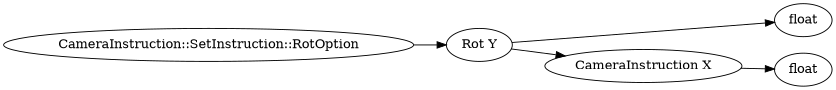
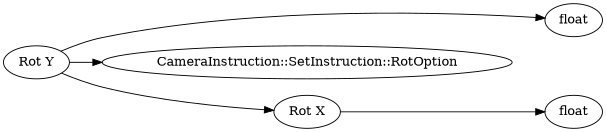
edge "CameraInstruction::SetInstruction::RotOption" -> "Rot Y": reversed
node "CameraInstruction X": label "CameraInstruction X" -> "Rot X"
